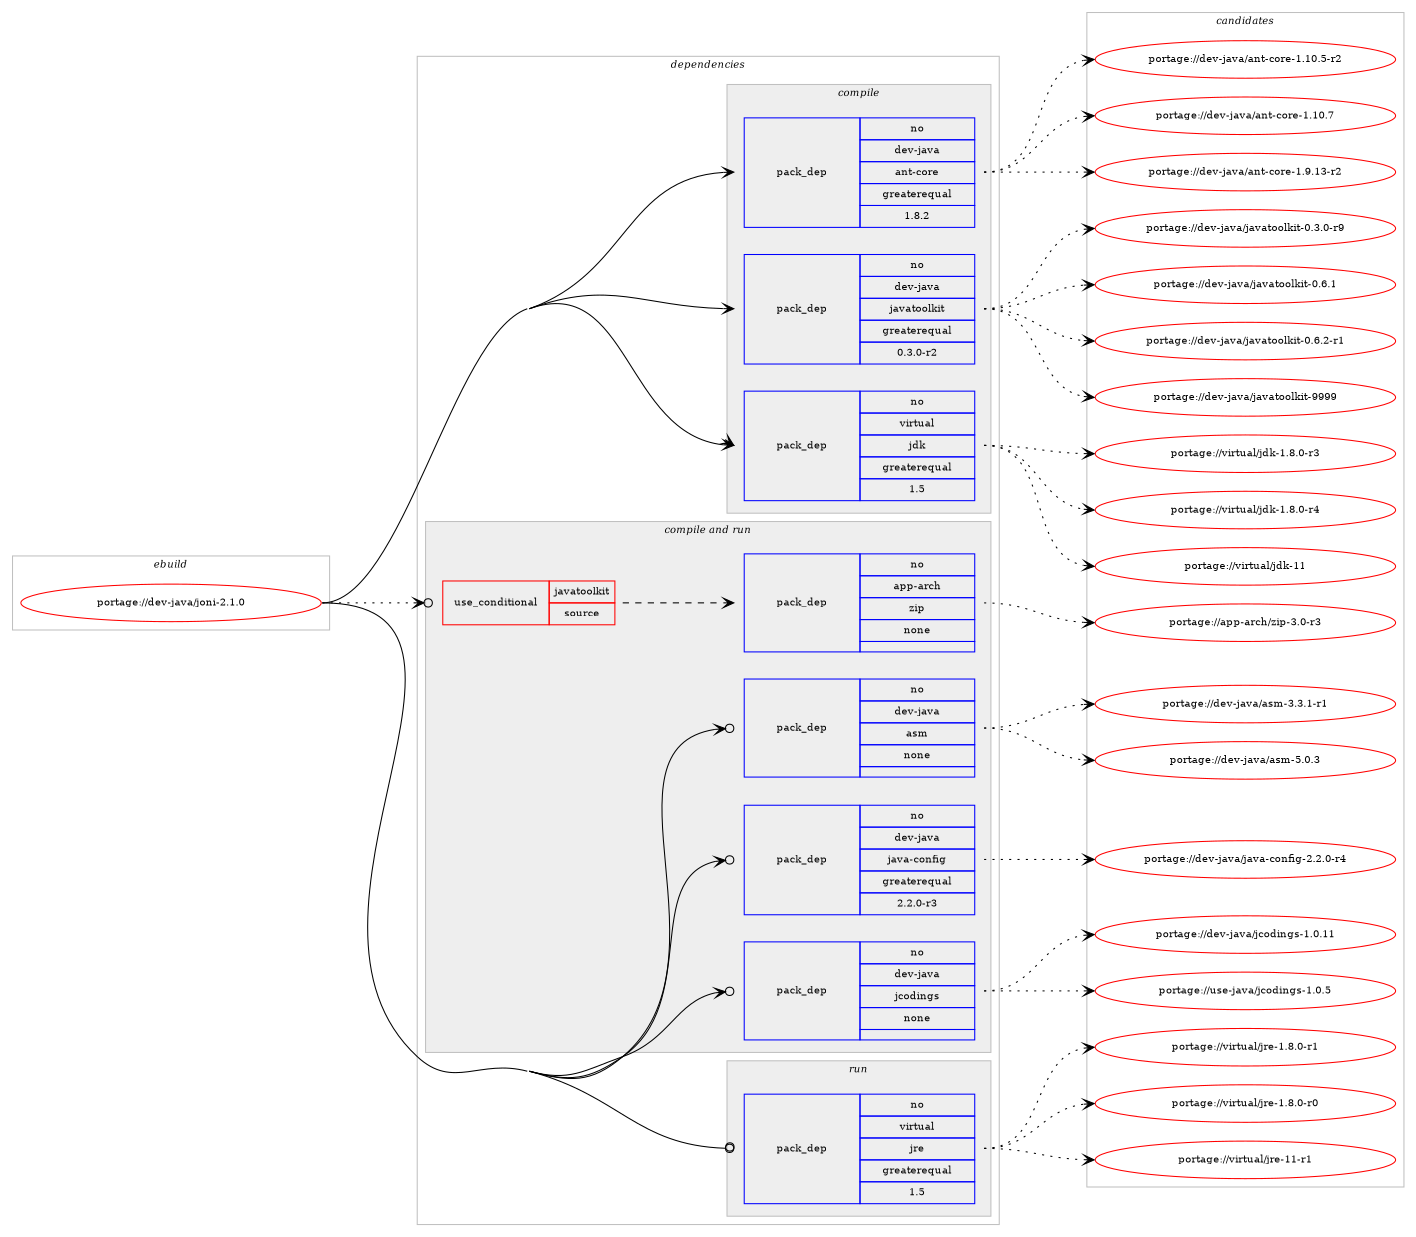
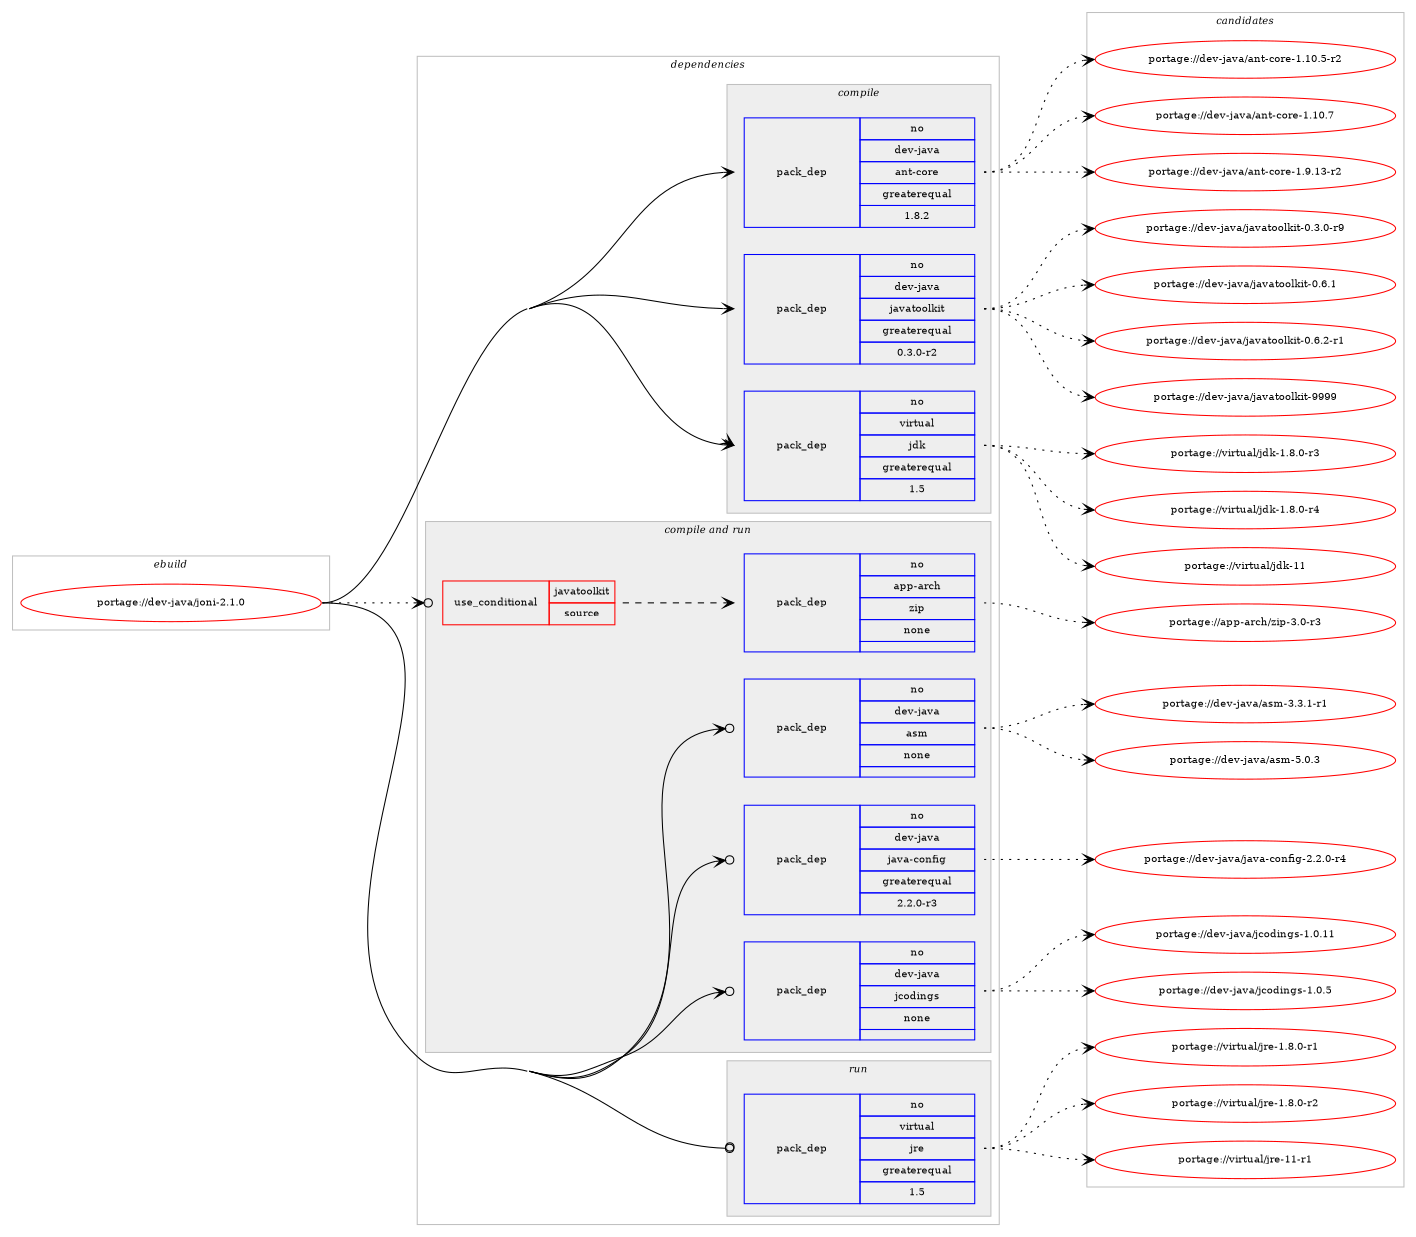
node "portage://use-java/jcodings-1.0.5": label "portage://use-java/jcodings-1.0.5" -> "portage://dev-java/jcodings-1.0.5"
node "portage://virtual/jre-1.8.0-r0": label "portage://virtual/jre-1.8.0-r0" -> "portage://virtual/jre-1.8.0-r2"
